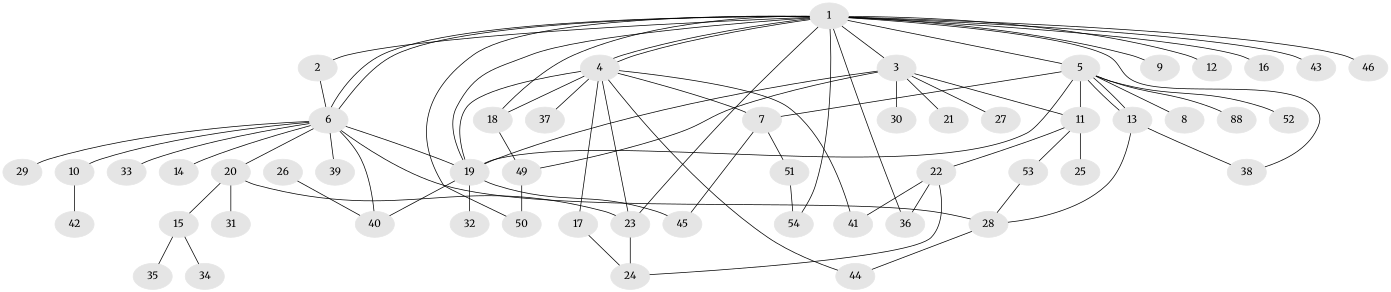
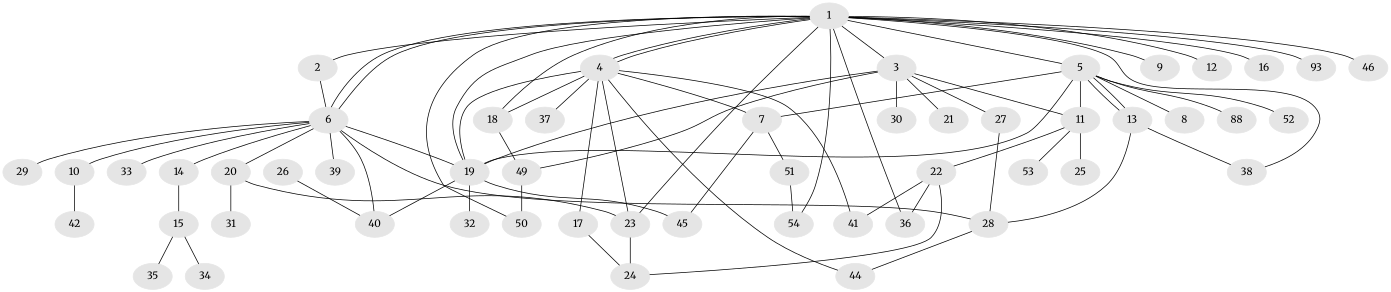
node "43": label "43" -> "93"
edge "20" -- "15": now "14" -- "15"
edge "53" -- "28": now "27" -- "28"
